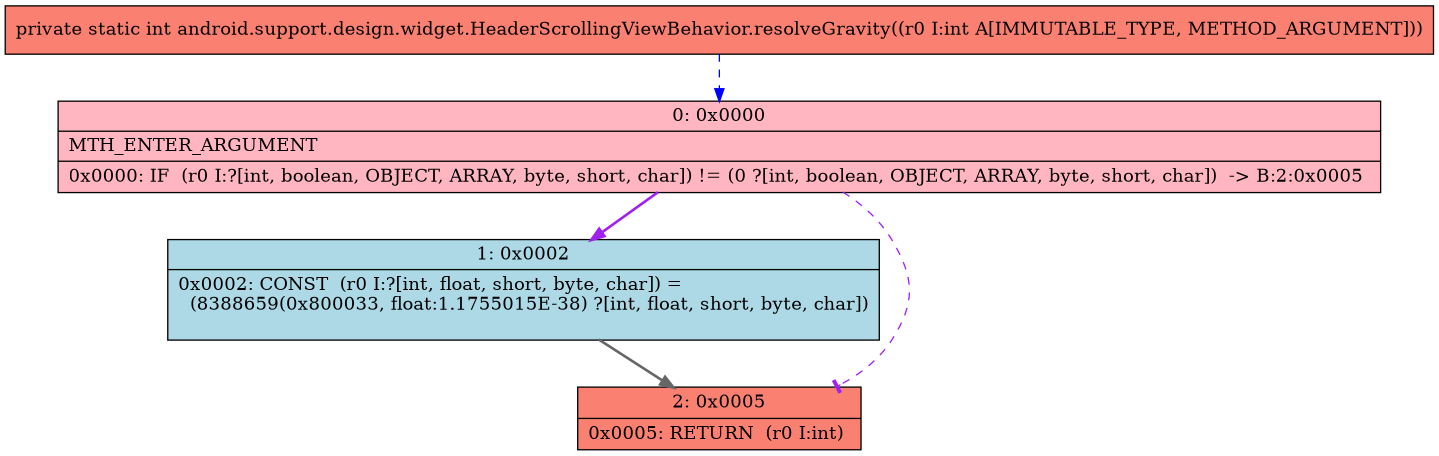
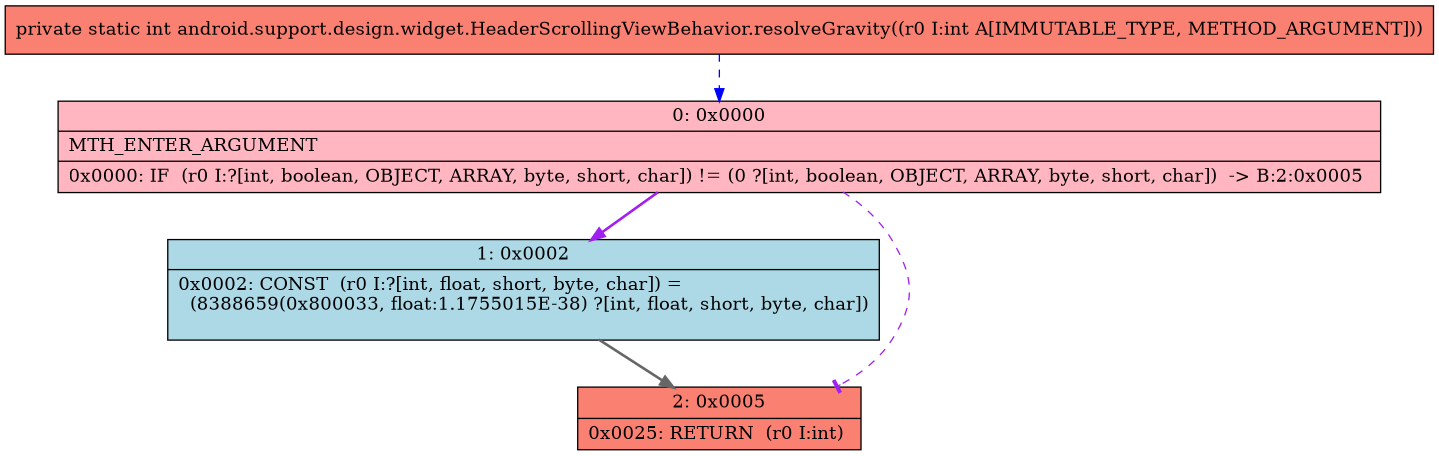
node "2: 0x0005": text "0x0005: RETURN  (r0 I:int)" -> "0x0025: RETURN  (r0 I:int)"
